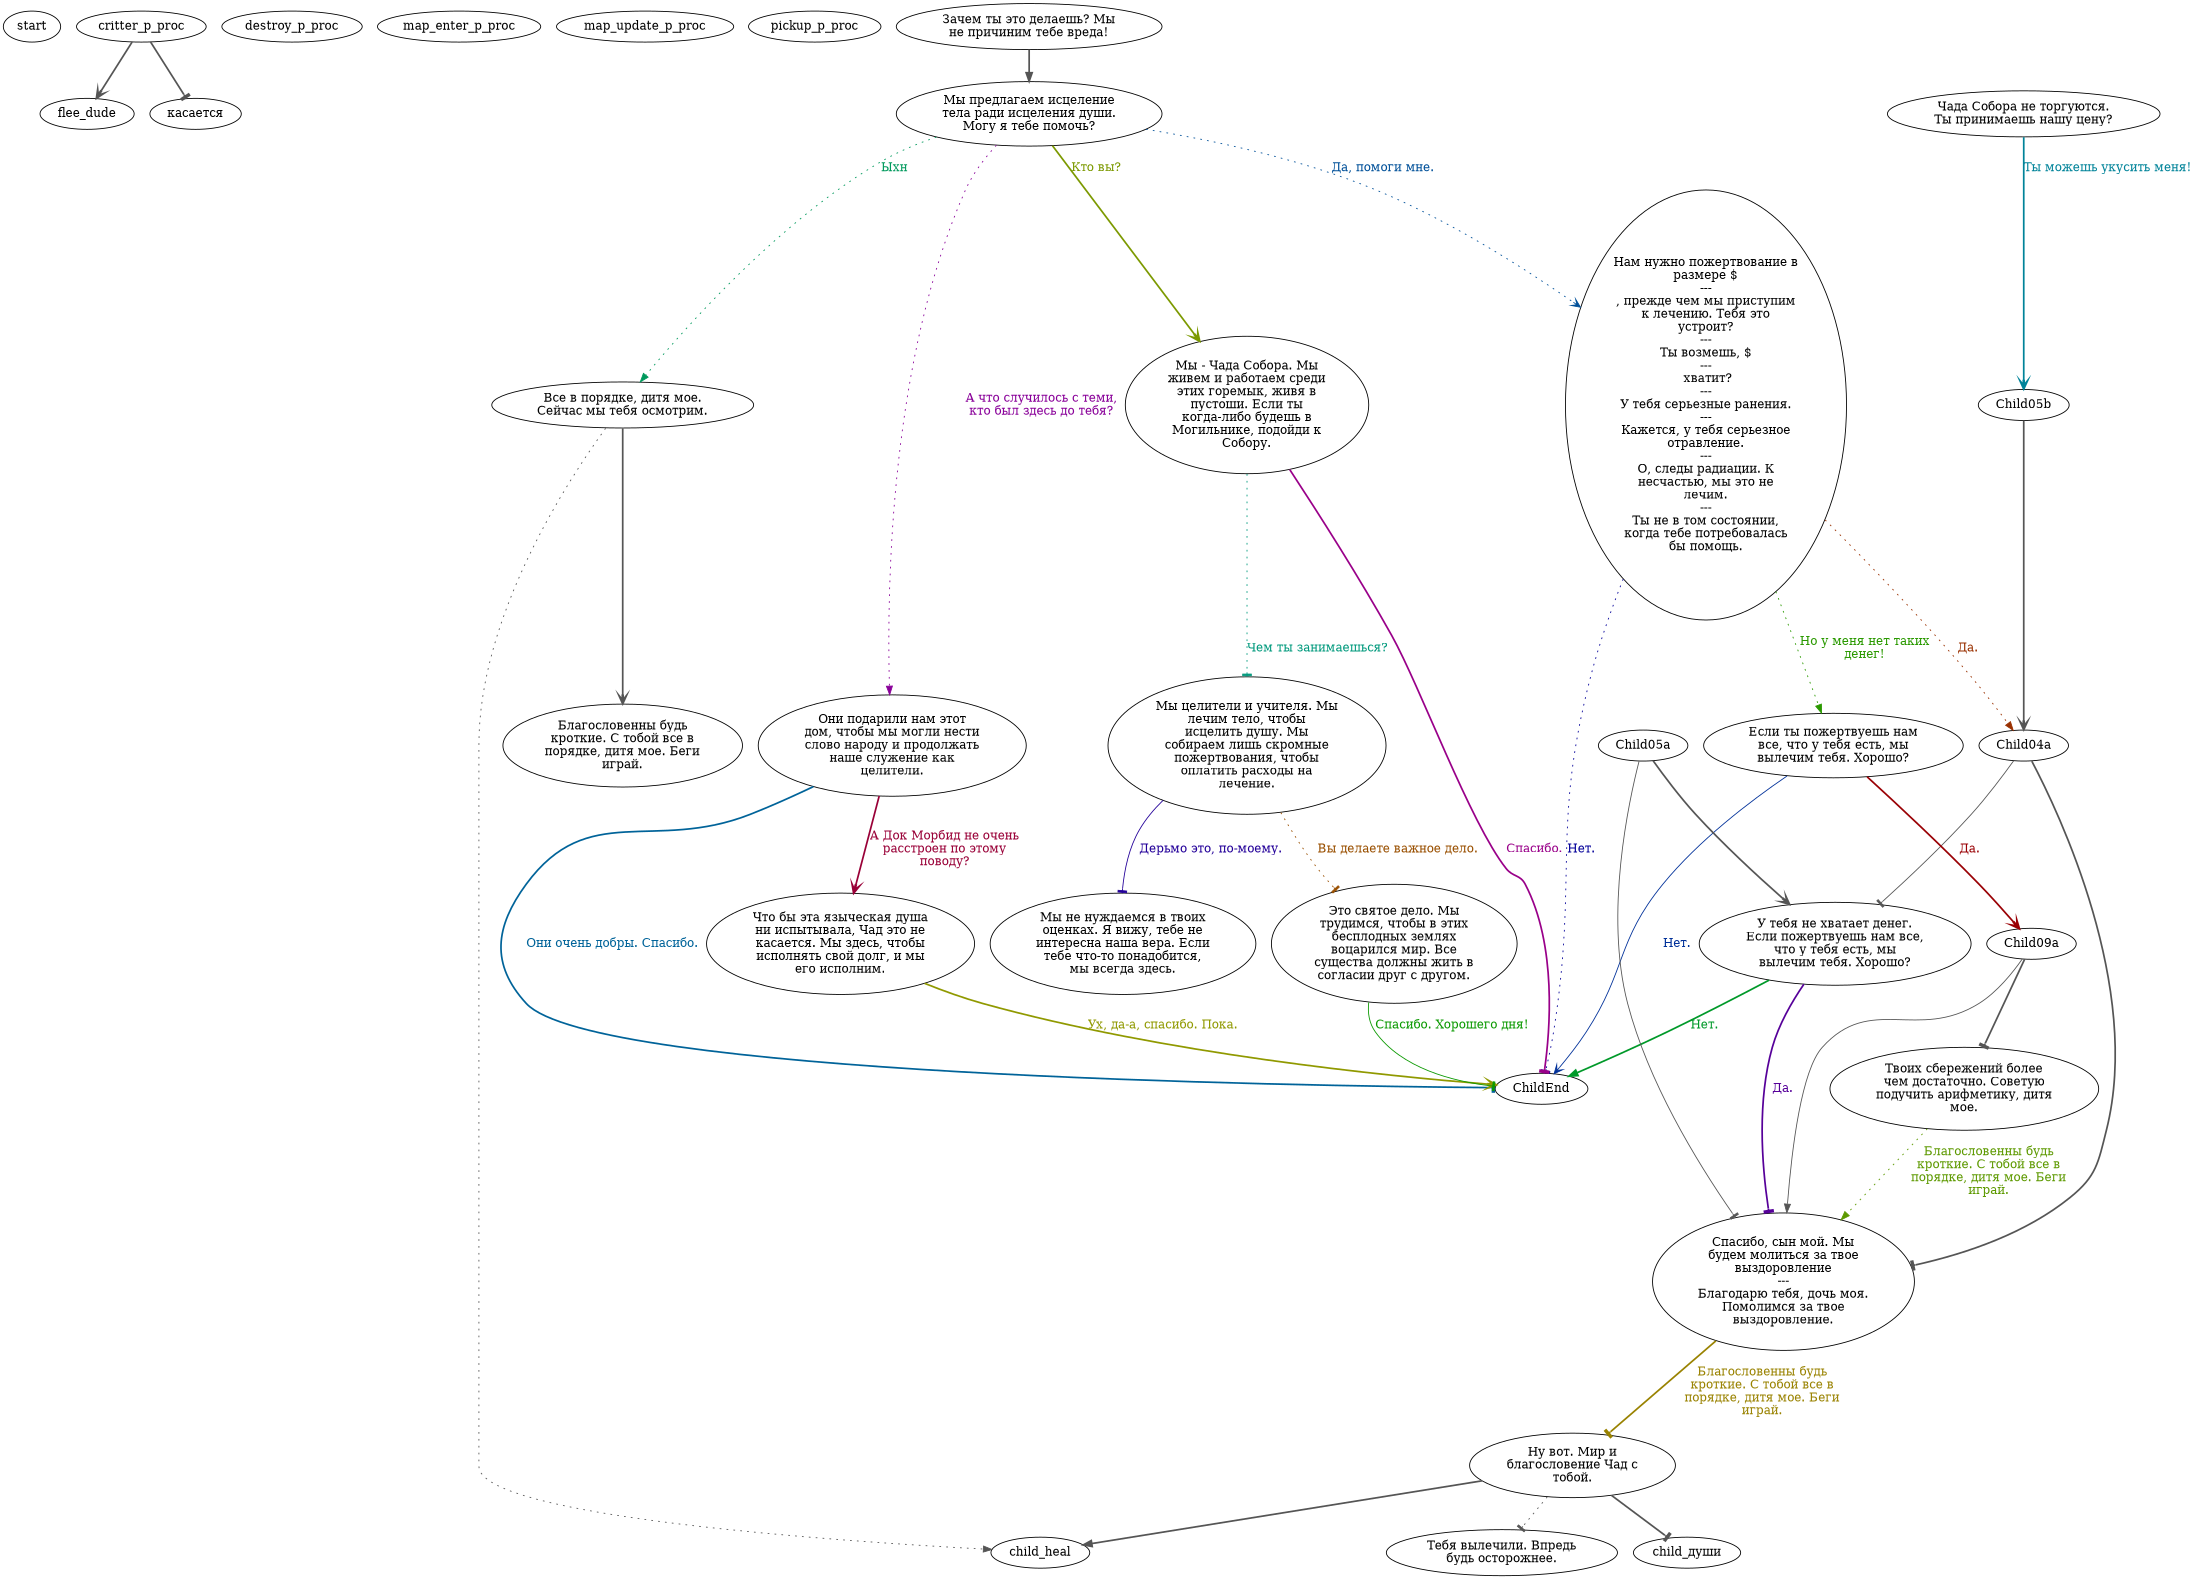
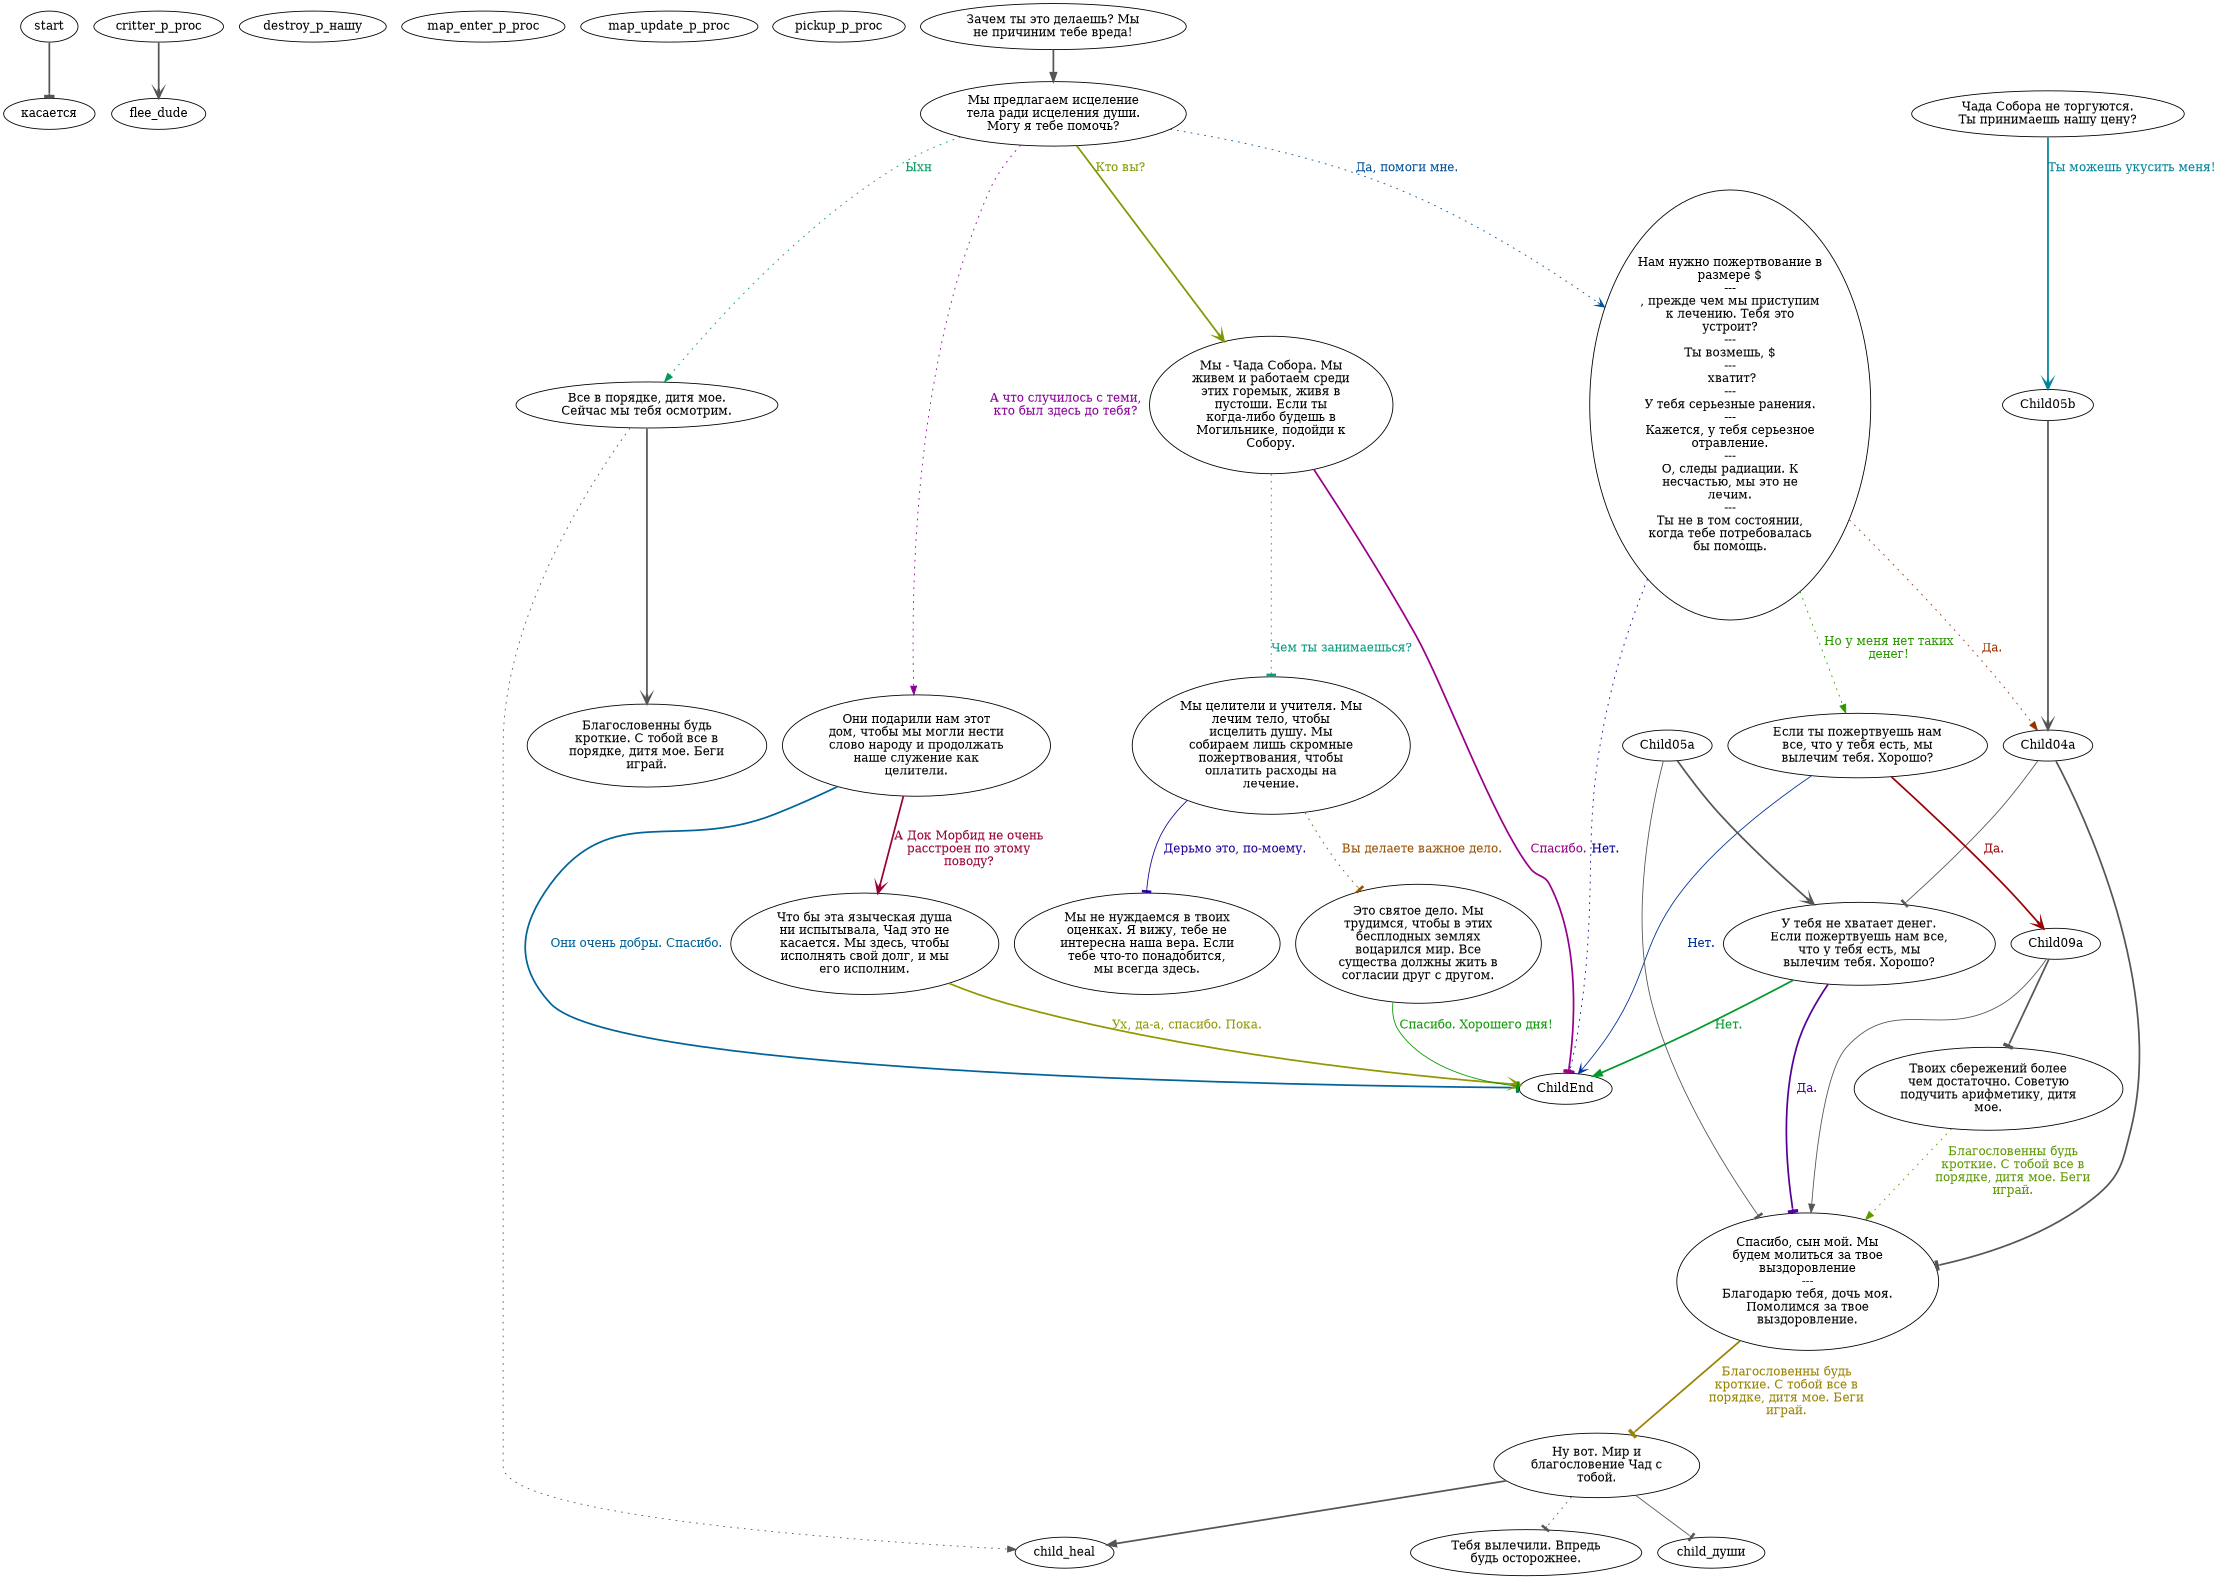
node "destroy_p_proc": label "destroy_p_proc" -> "destroy_p_нашу"
edge "critter_p_proc" -> "касается": now "start" -> "касается"
edge "Ну вот. Мир и благословение Чад с тобой." -> "child_души": style bold -> solid
